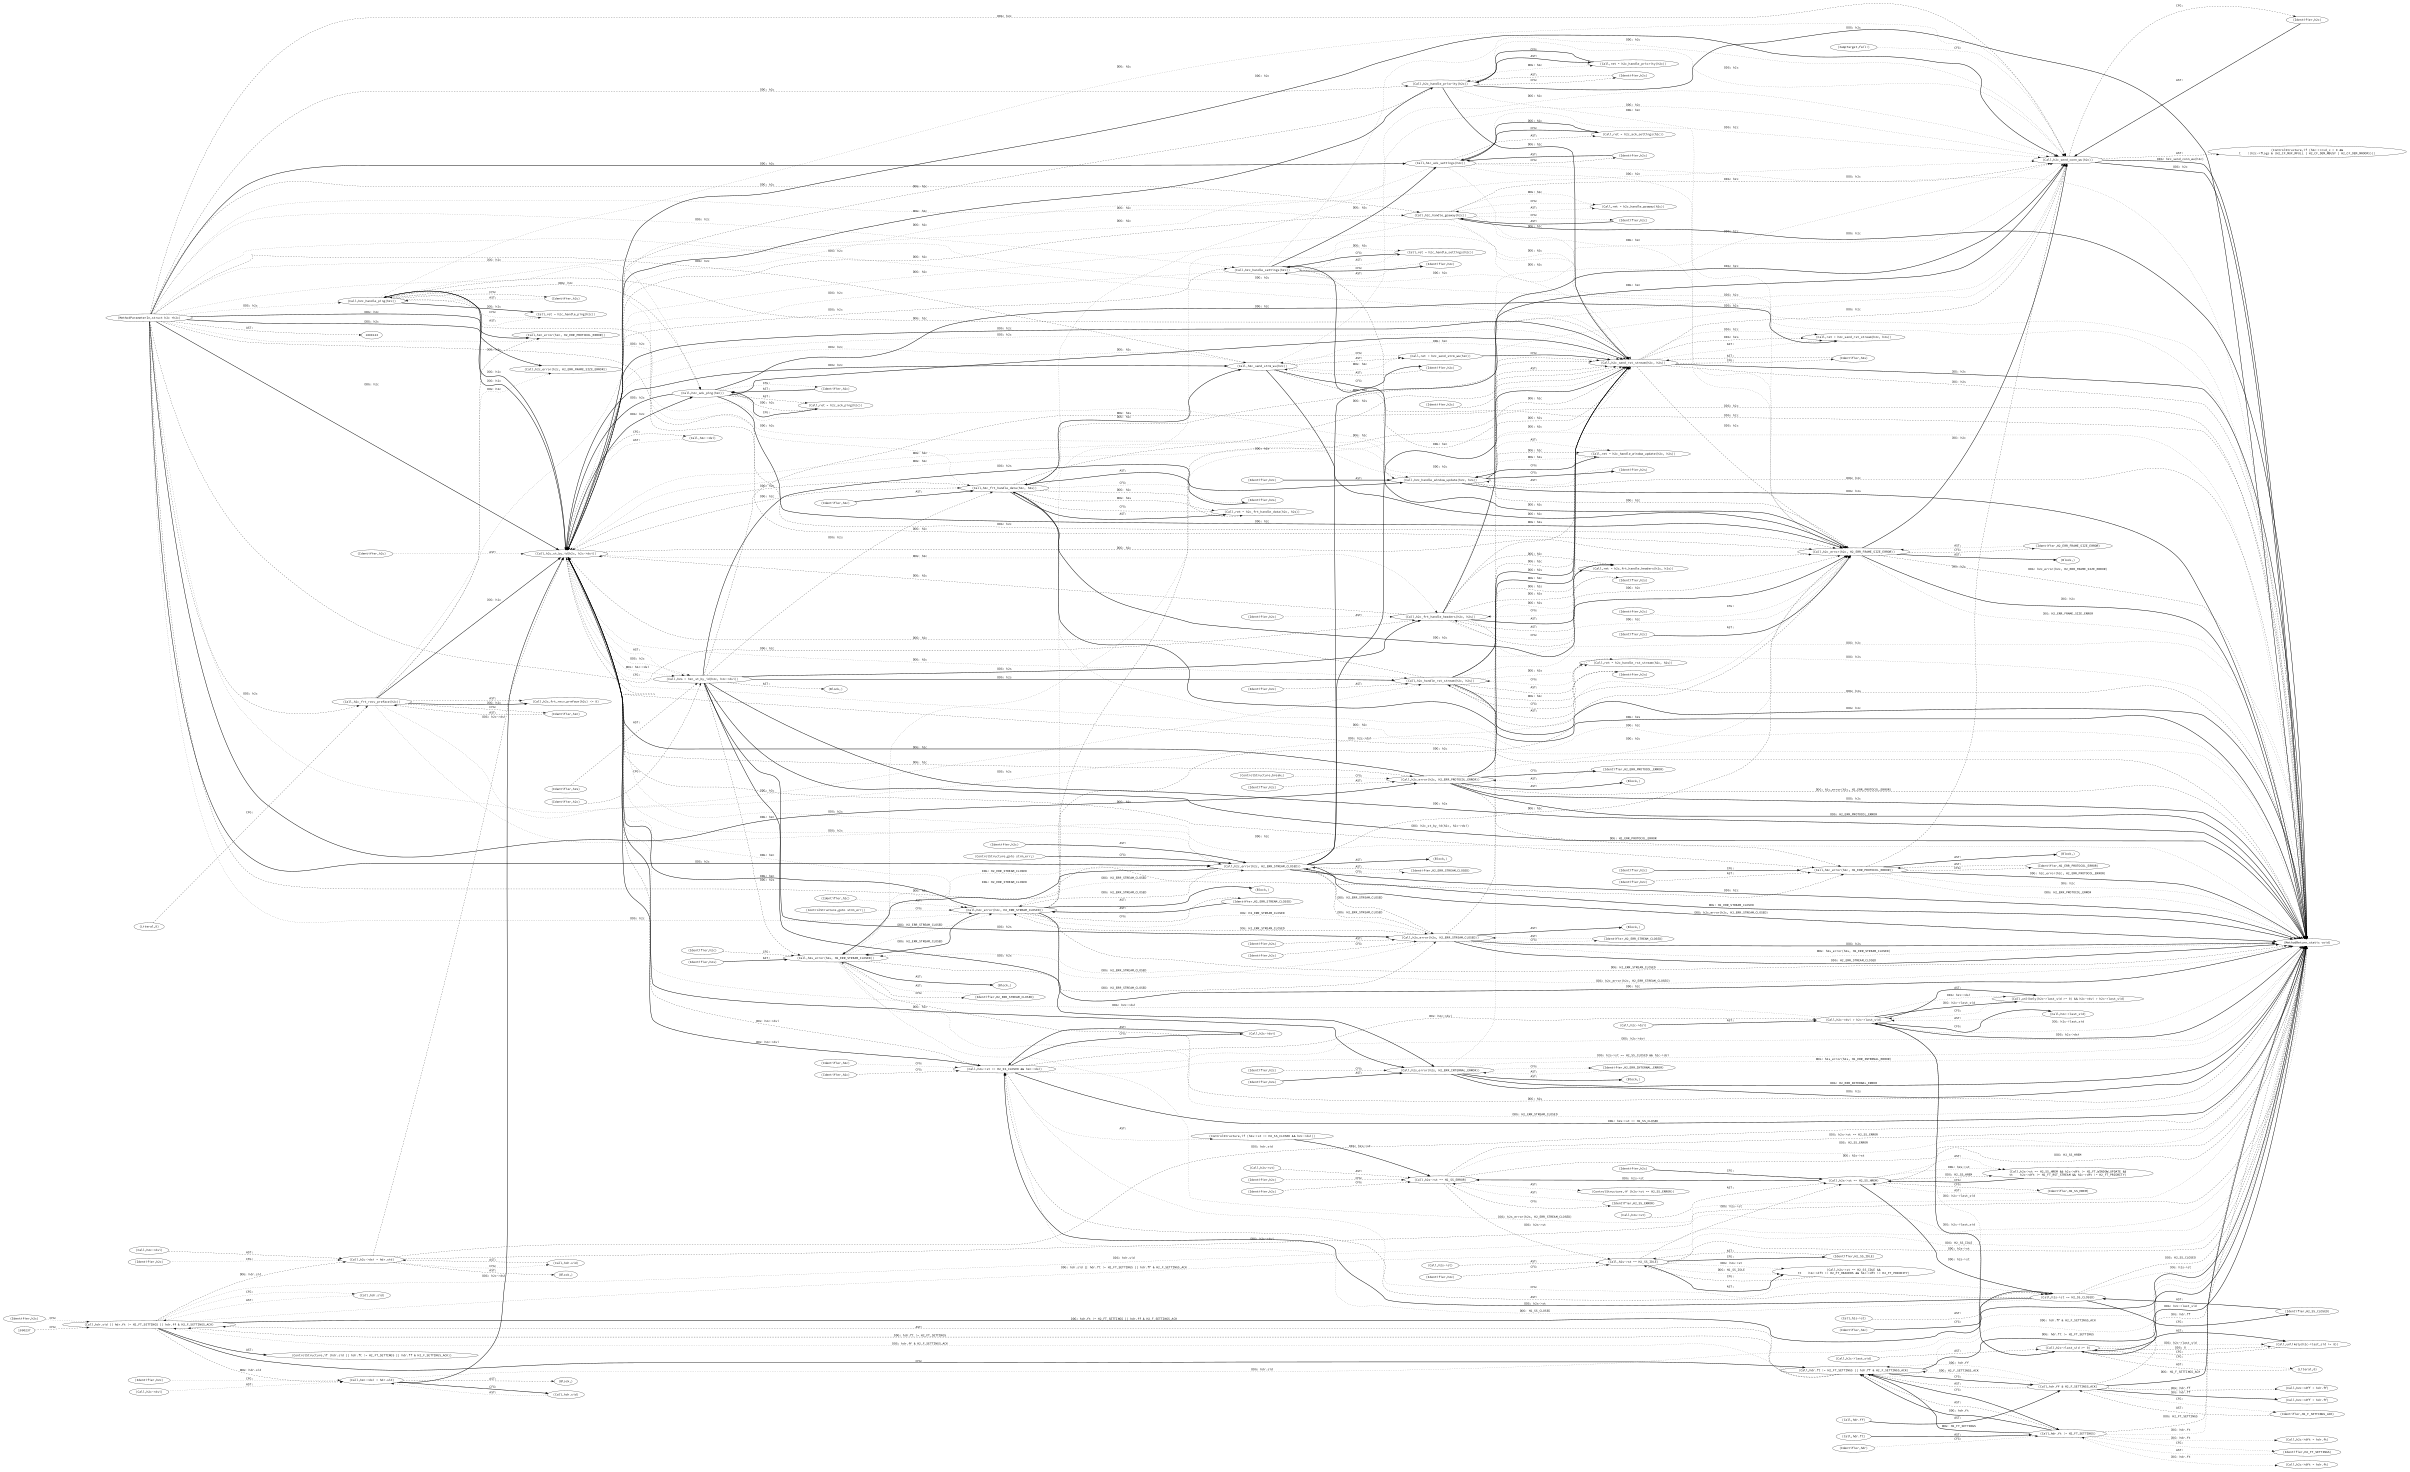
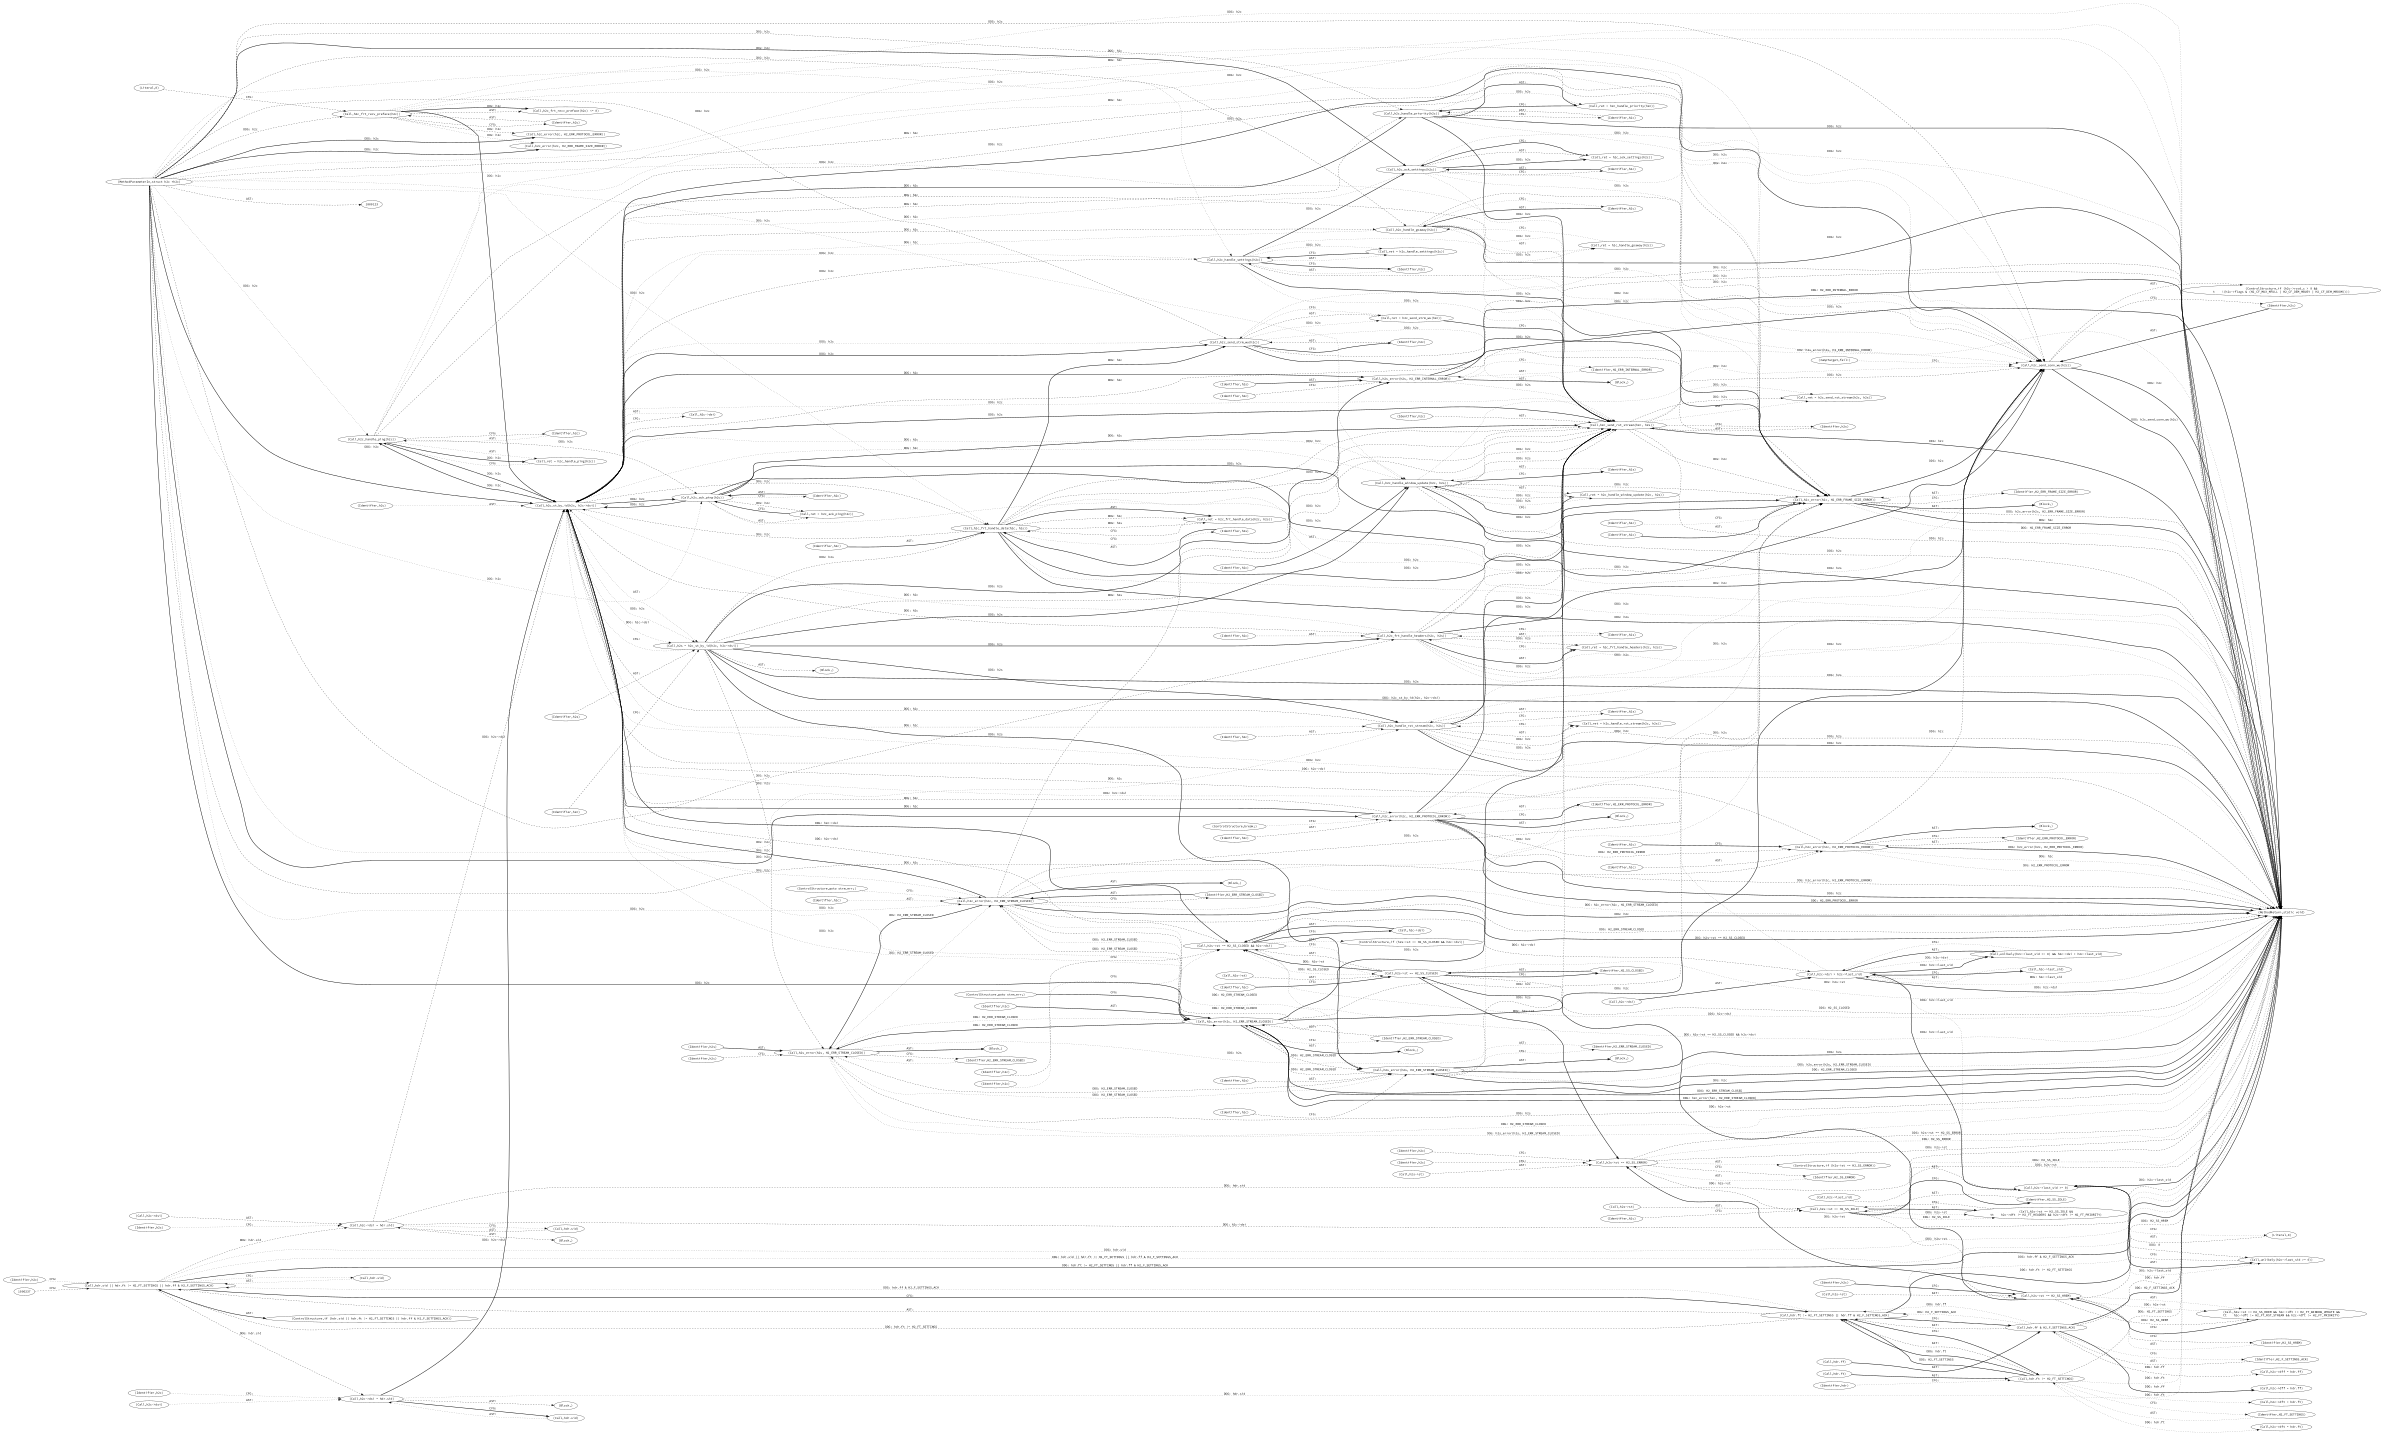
edge "(Call,h2c_ack_ping(h2c))" -> "(Call,ret = h2c_send_rst_stream(h2c, h2s))": now "(Call,h2c_ack_ping(h2c))" -> "(Call,h2c_send_conn_wu(h2c))"
edge "(ControlStructure,if (h2s->st == H2_SS_CLOSED && h2c->dsi))" -> "(Call,h2s->st == H2_SS_ERROR)": now "(Call,h2s->st == H2_SS_CLOSED)" -> "(Call,h2s->st == H2_SS_ERROR)"
